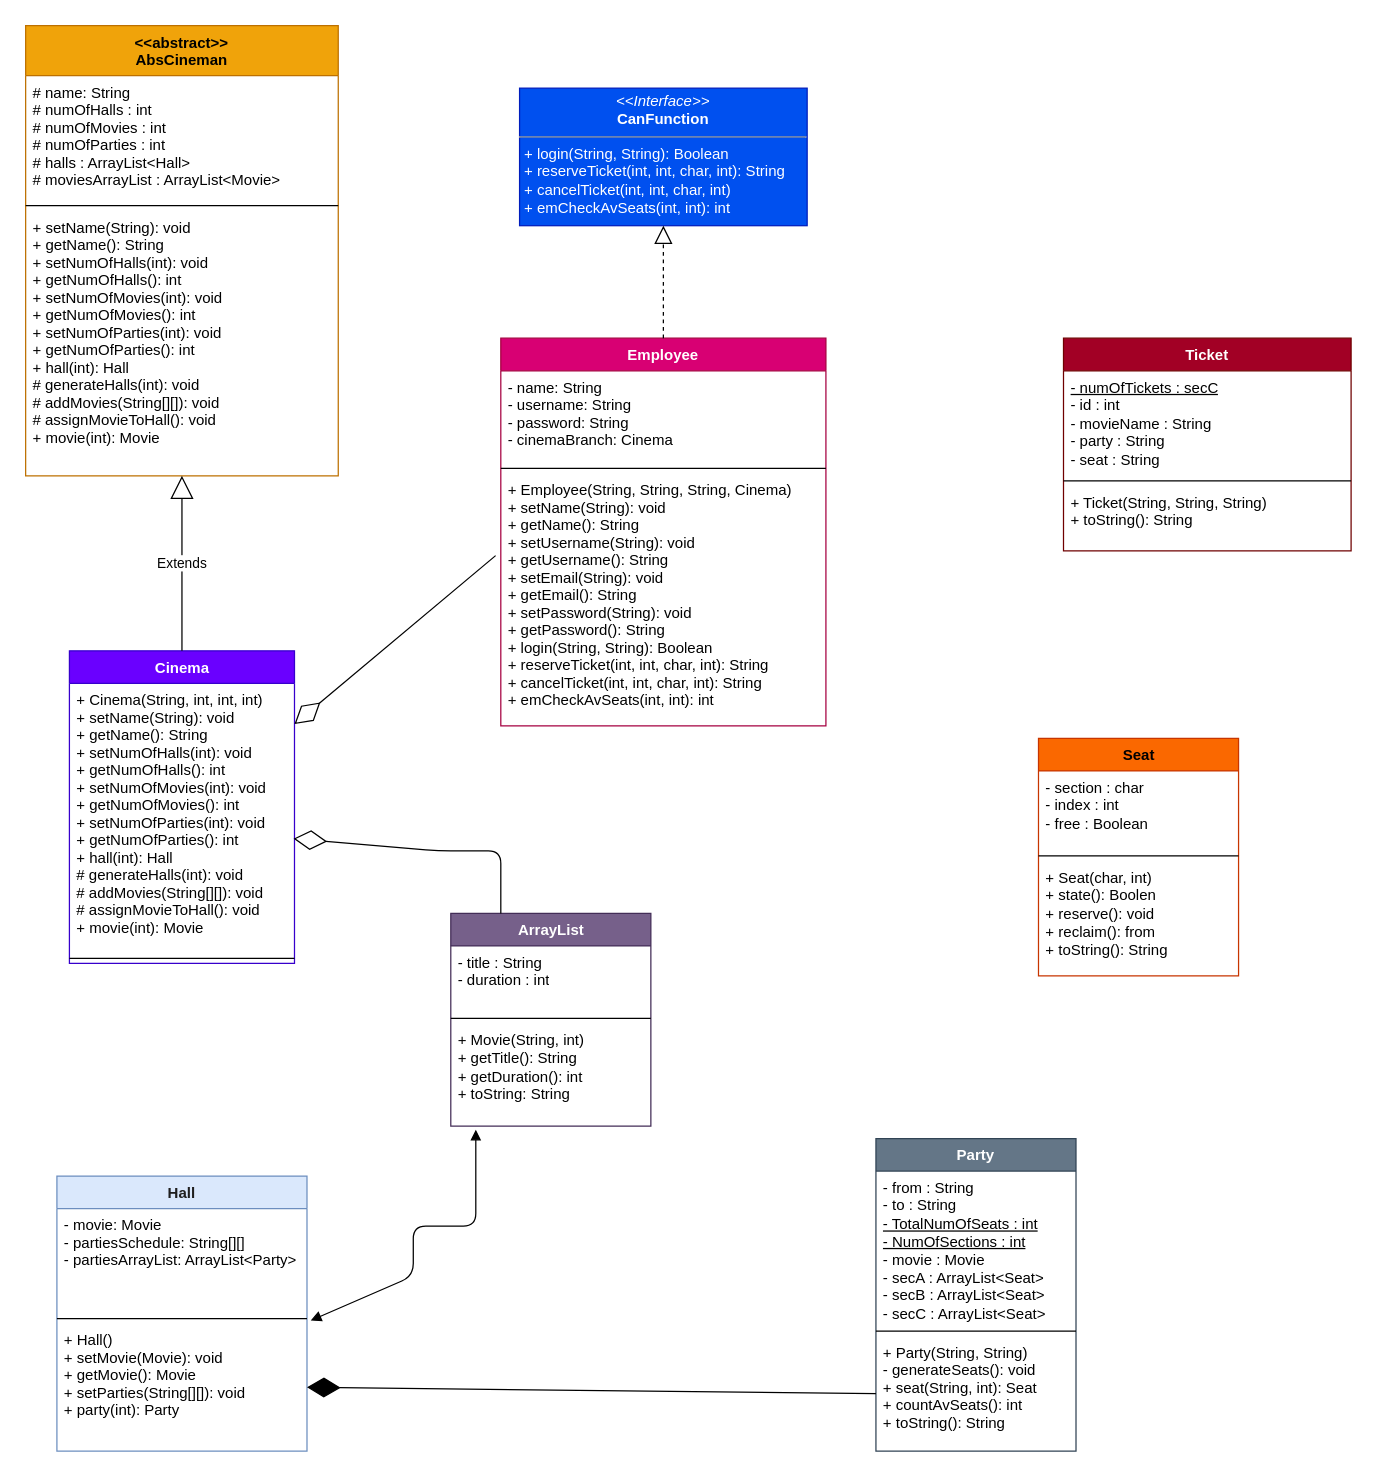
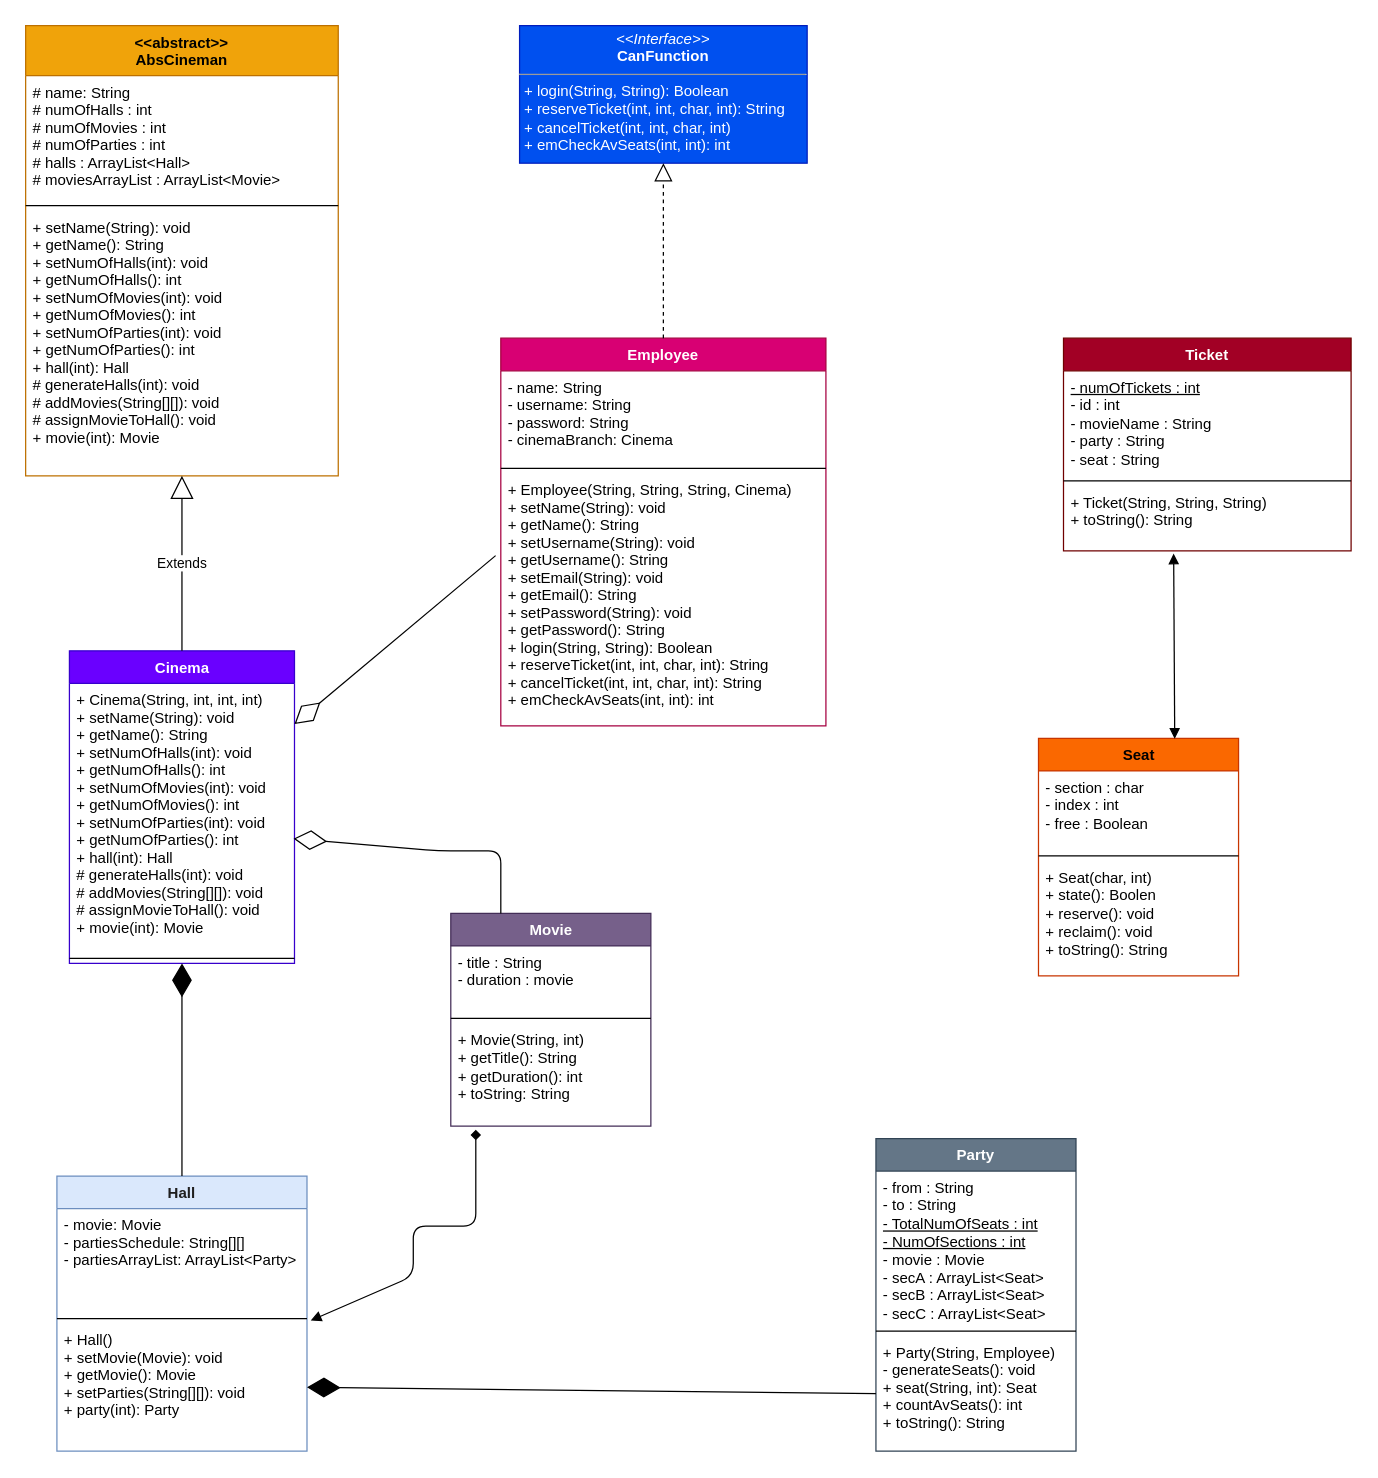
node "<<Interface>> CanFunction + login(String, String): Boolean + reserveTicket(int, int, char, int): String + cancelTicket(int, int, char, int) + emCheckAvSeats(int, int): int": moved (663, 157) -> (663, 94)
node "- numOfTickets : secC - id : int - movieName : String - party : String - seat : String": label "- numOfTickets : secC - id : int - movieName : String - party : String - seat : String" -> "- numOfTickets : int - id : int - movieName : String - party : String - seat : String"
edge "+ Ticket(String, String, String) + toString(): String" -- "Seat": added
node "+ Seat(char, int) + state(): Boolen + reserve(): void + reclaim(): from + toString(): String": label "+ Seat(char, int) + state(): Boolen + reserve(): void + reclaim(): from + toString(): String" -> "+ Seat(char, int) + state(): Boolen + reserve(): void + reclaim(): void + toString(): String"
node "ArrayList": label "ArrayList" -> "Movie"
node "- title : String - duration : int": label "- title : String - duration : int" -> "- title : String - duration : movie"
edge "Hall" -> "Cinema": added
edge "+ Movie(String, int) + getTitle(): String + getDuration(): int + toString: String" -- "+ Hall() + setMovie(Movie): void + getMovie(): Movie + setParties(String[][]): void + party(int): Party": arrowhead block -> diamond
node "+ Party(String, String) - generateSeats(): void + seat(String, int): Seat + countAvSeats(): int + toString(): String": label "+ Party(String, String) - generateSeats(): void + seat(String, int): Seat + countAvSeats(): int + toString(): String" -> "+ Party(String, Employee) - generateSeats(): void + seat(String, int): Seat + countAvSeats(): int + toString(): String"
